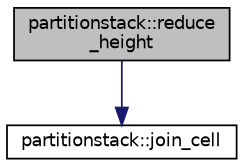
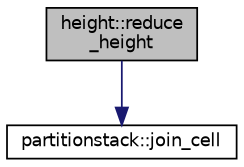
node "partitionstack::reduce _height": label "partitionstack::reduce _height" -> "height::reduce _height"
